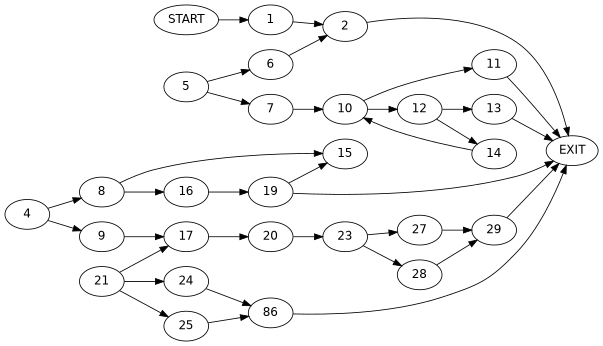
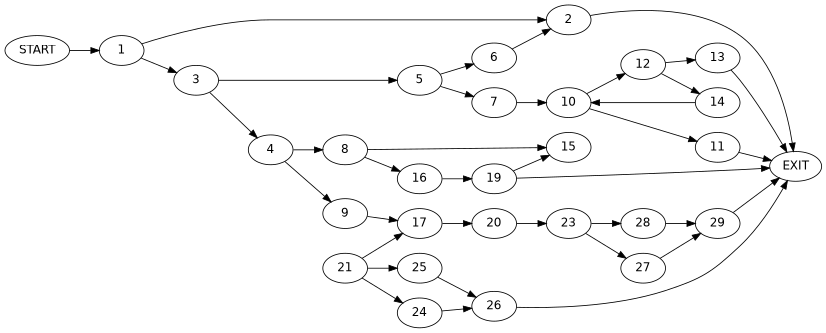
node "3": added
node "86": label "86" -> "26"
